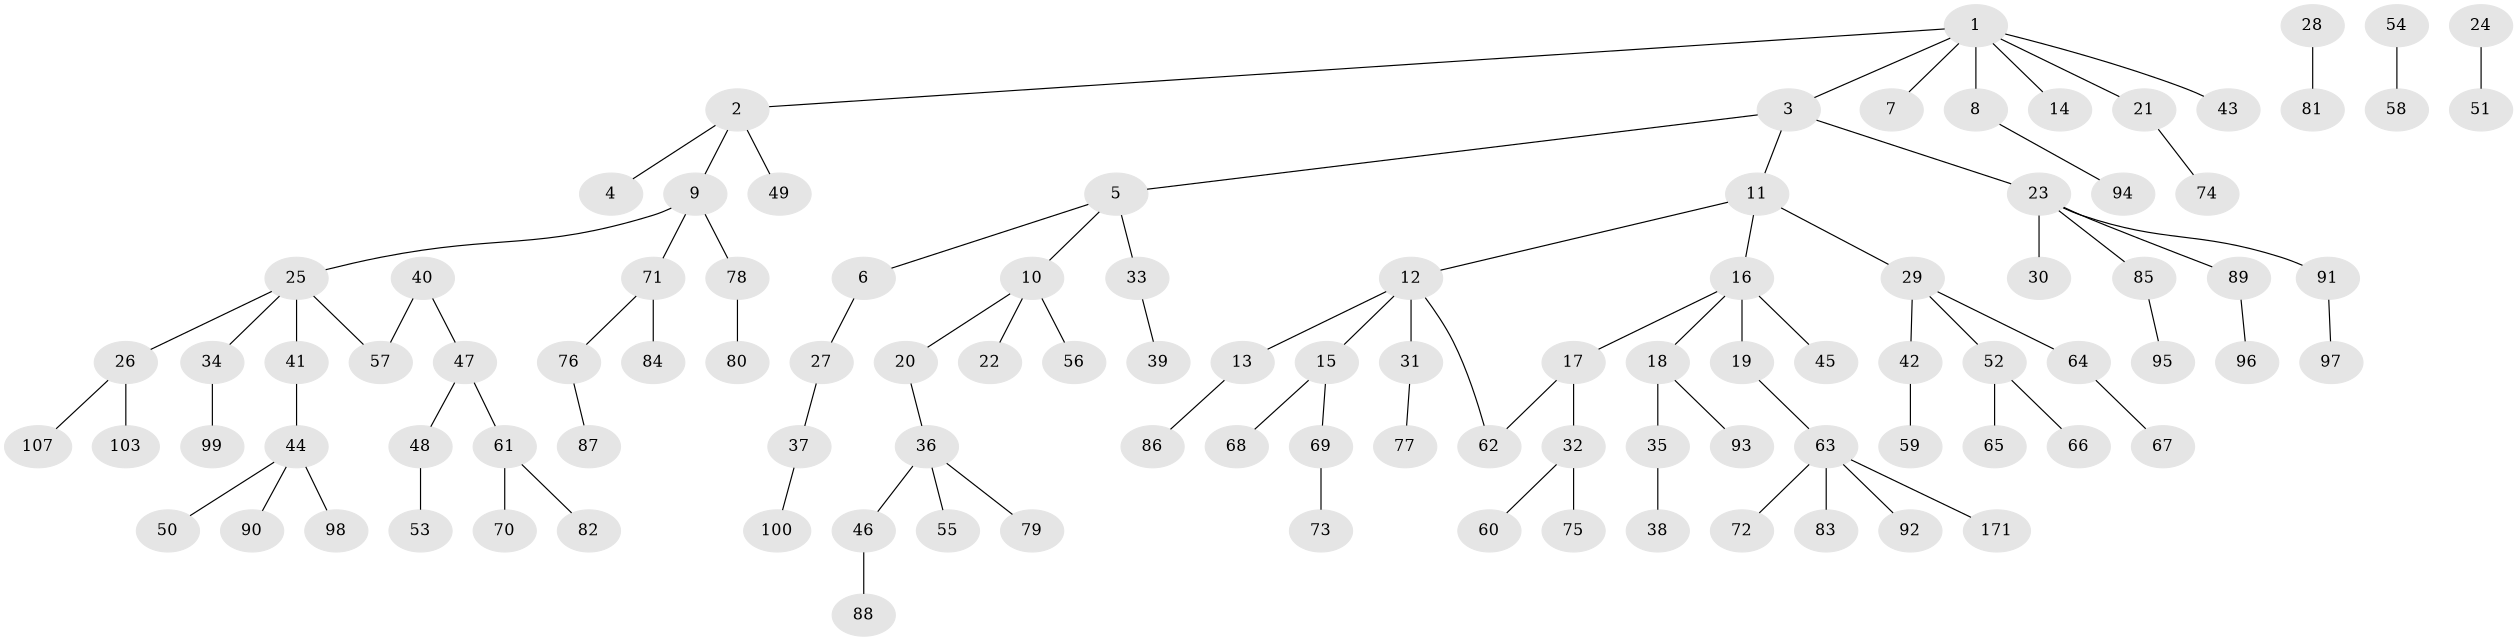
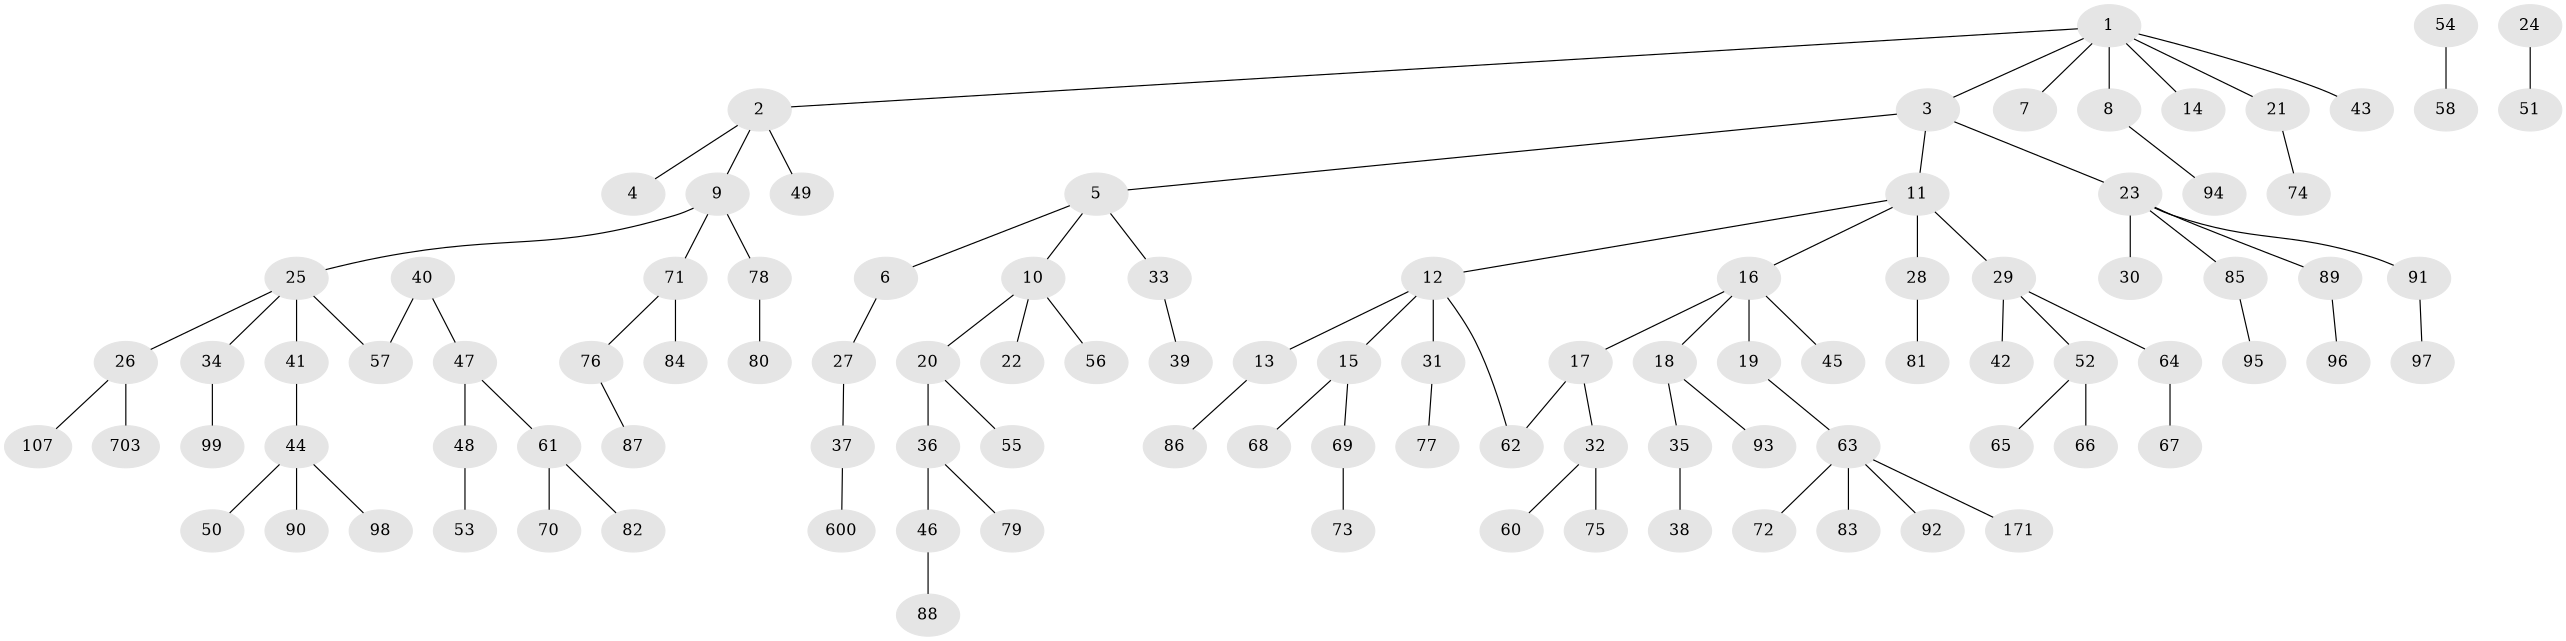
edge "11" -- "28": added
node "103": label "103" -> "703"
node "59": removed
edge "36" -- "55": now "20" -- "55"
node "100": label "100" -> "600"
